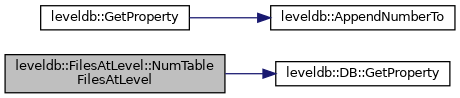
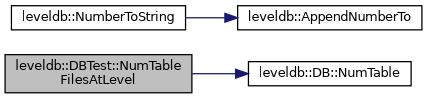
node "leveldb::GetProperty": label "leveldb::GetProperty" -> "leveldb::NumberToString"
node "leveldb::FilesAtLevel::NumTable FilesAtLevel": label "leveldb::FilesAtLevel::NumTable FilesAtLevel" -> "leveldb::DBTest::NumTable FilesAtLevel"
node "leveldb::DB::GetProperty": label "leveldb::DB::GetProperty" -> "leveldb::DB::NumTable"
